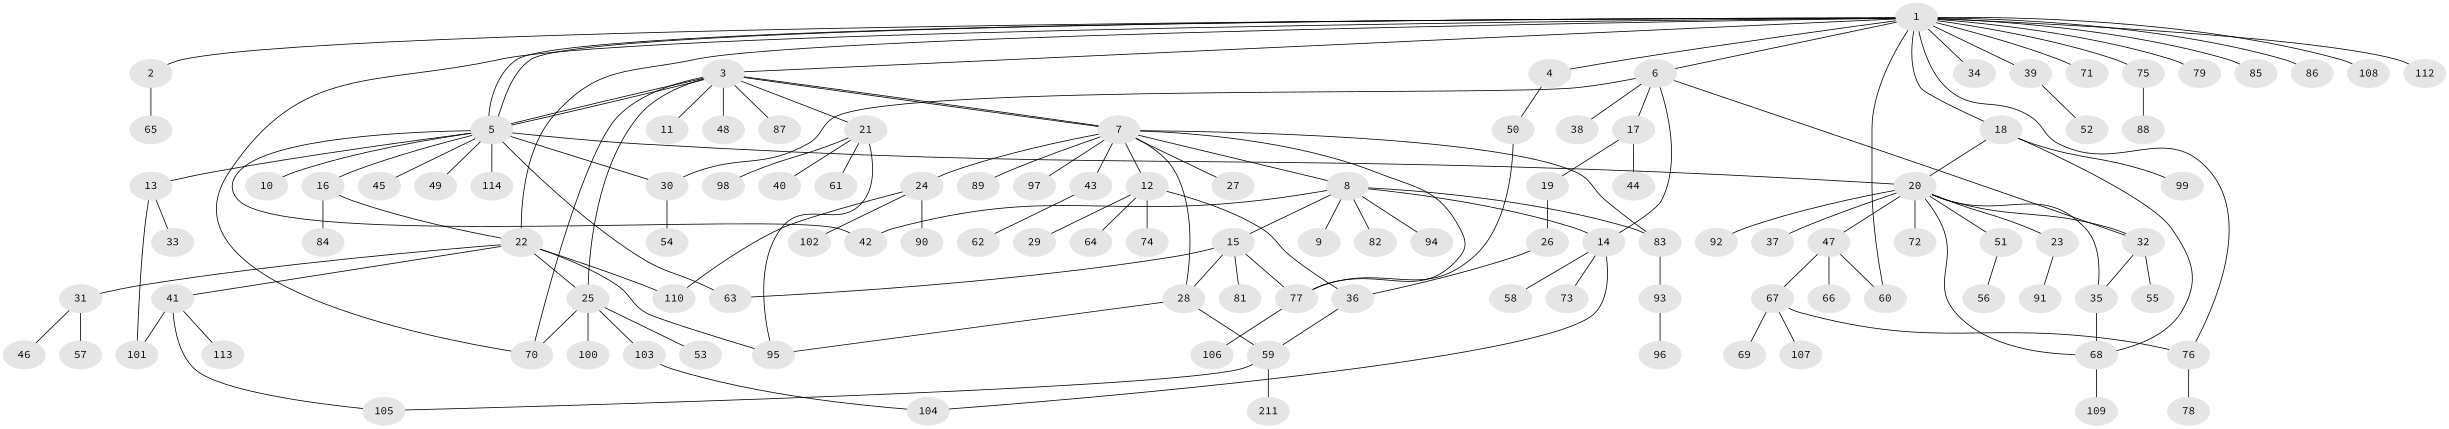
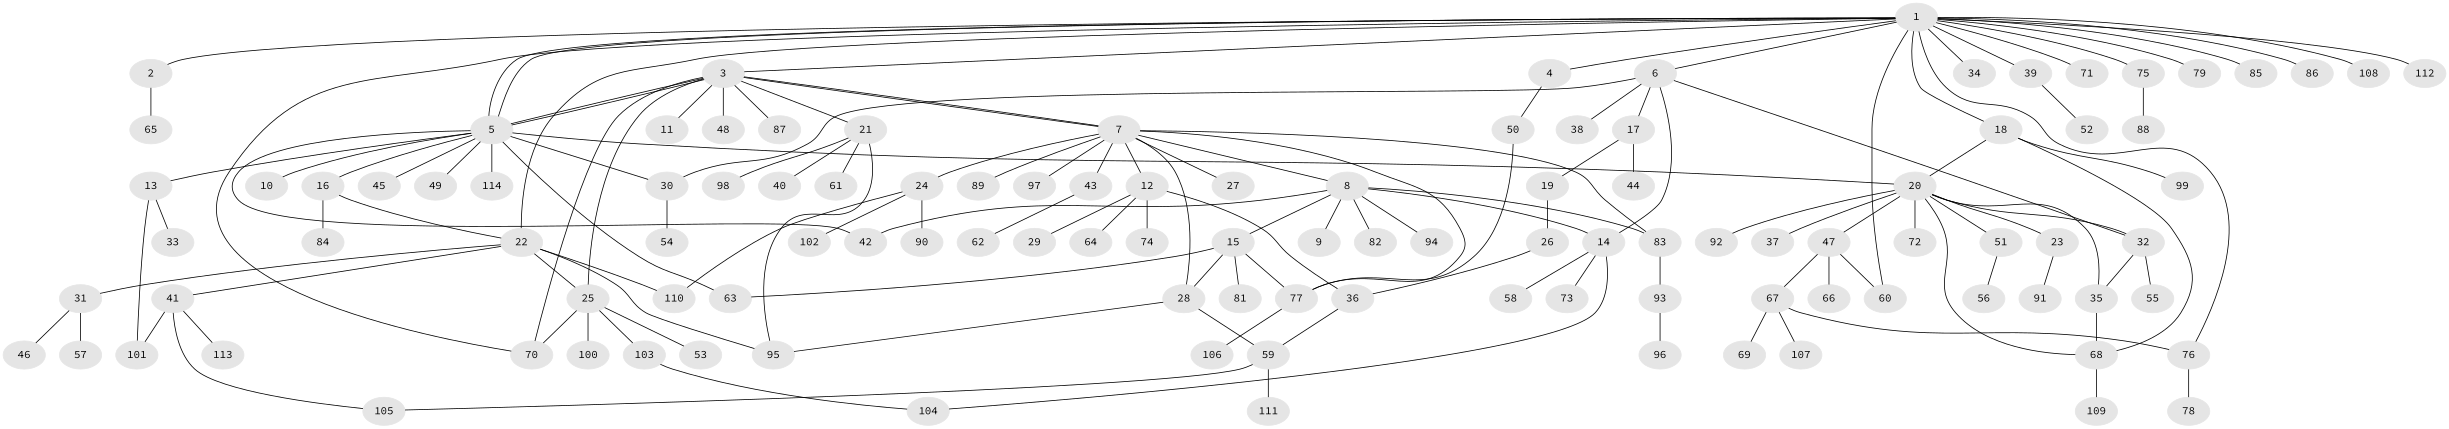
node "211": label "211" -> "111"
